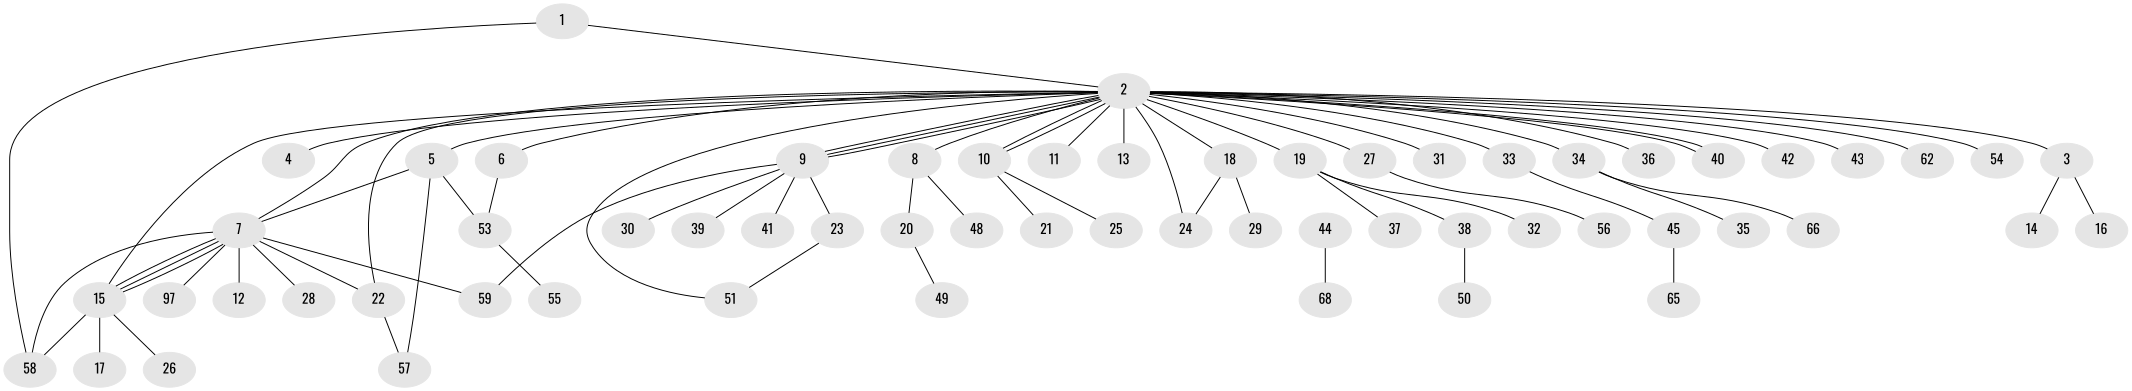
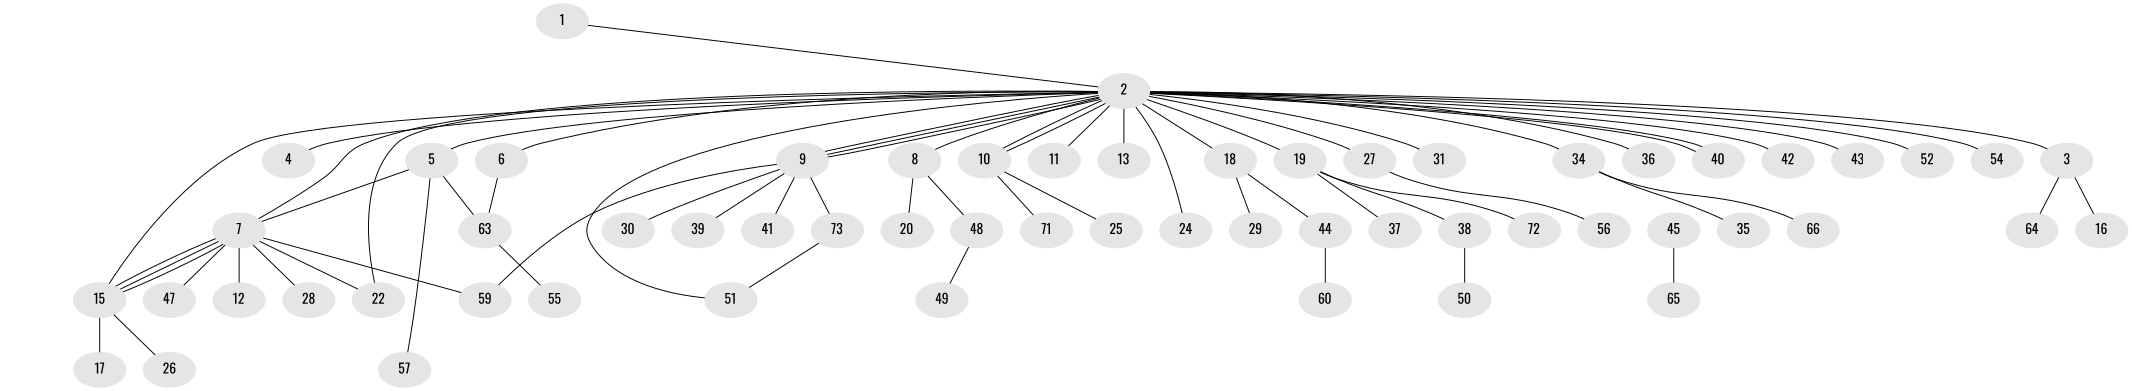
node "33": removed
node "62": label "62" -> "52"
edge "18" -- "24": now "18" -- "44"
node "53": label "53" -> "63"
node "23": label "23" -> "73"
node "21": label "21" -> "71"
node "32": label "32" -> "72"
node "14": label "14" -> "64"
edge "20" -- "49": now "48" -- "49"
node "97": label "97" -> "47"
node "68": label "68" -> "60"
edge "22" -- "57": removed
node "58": removed
